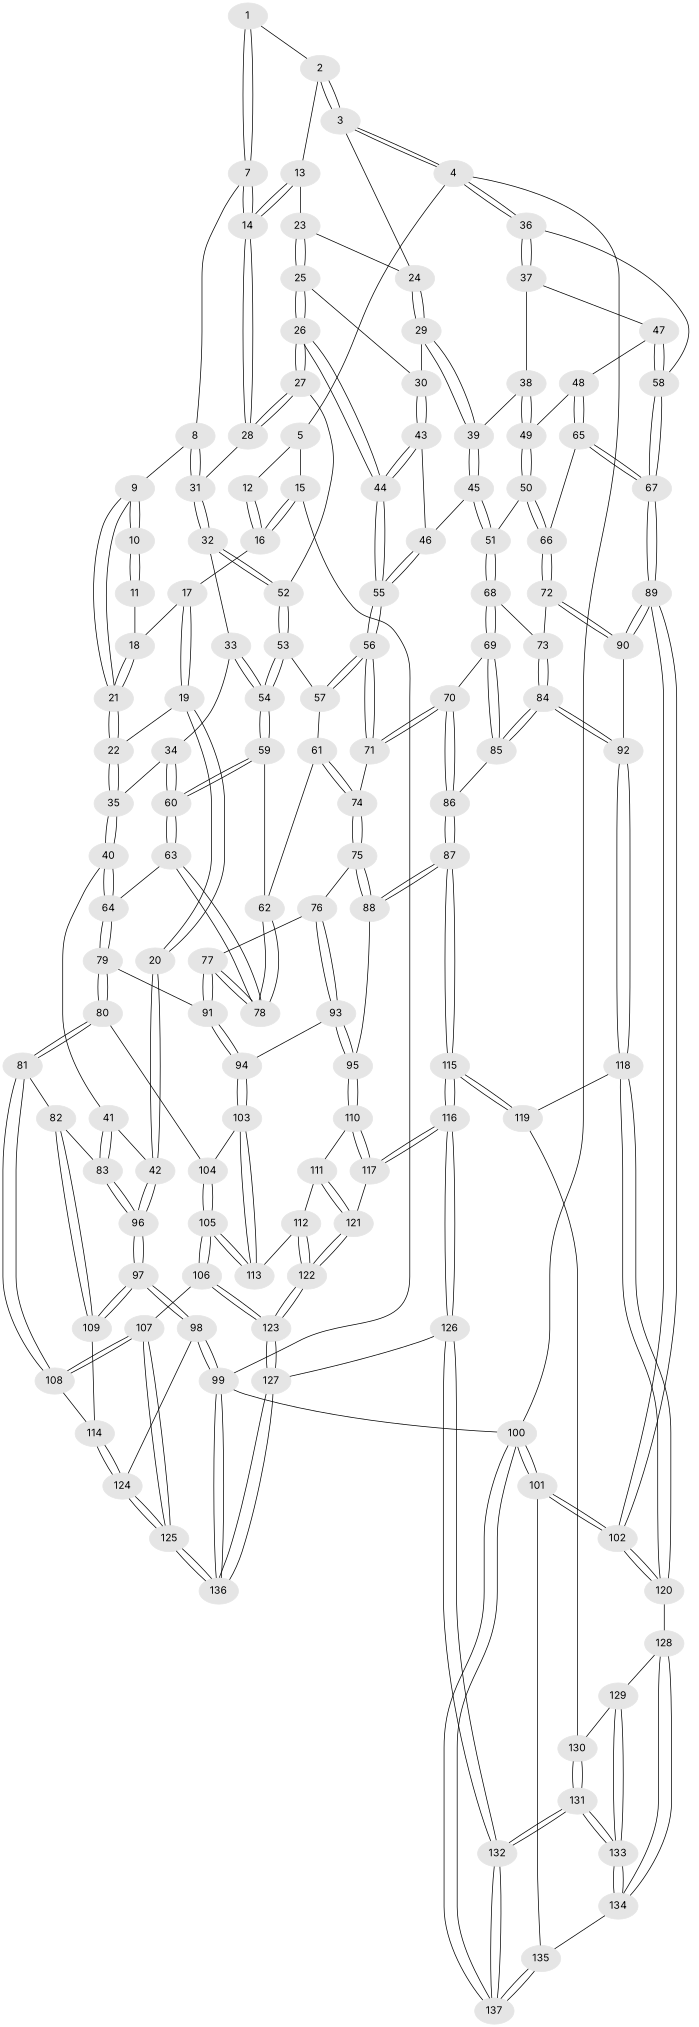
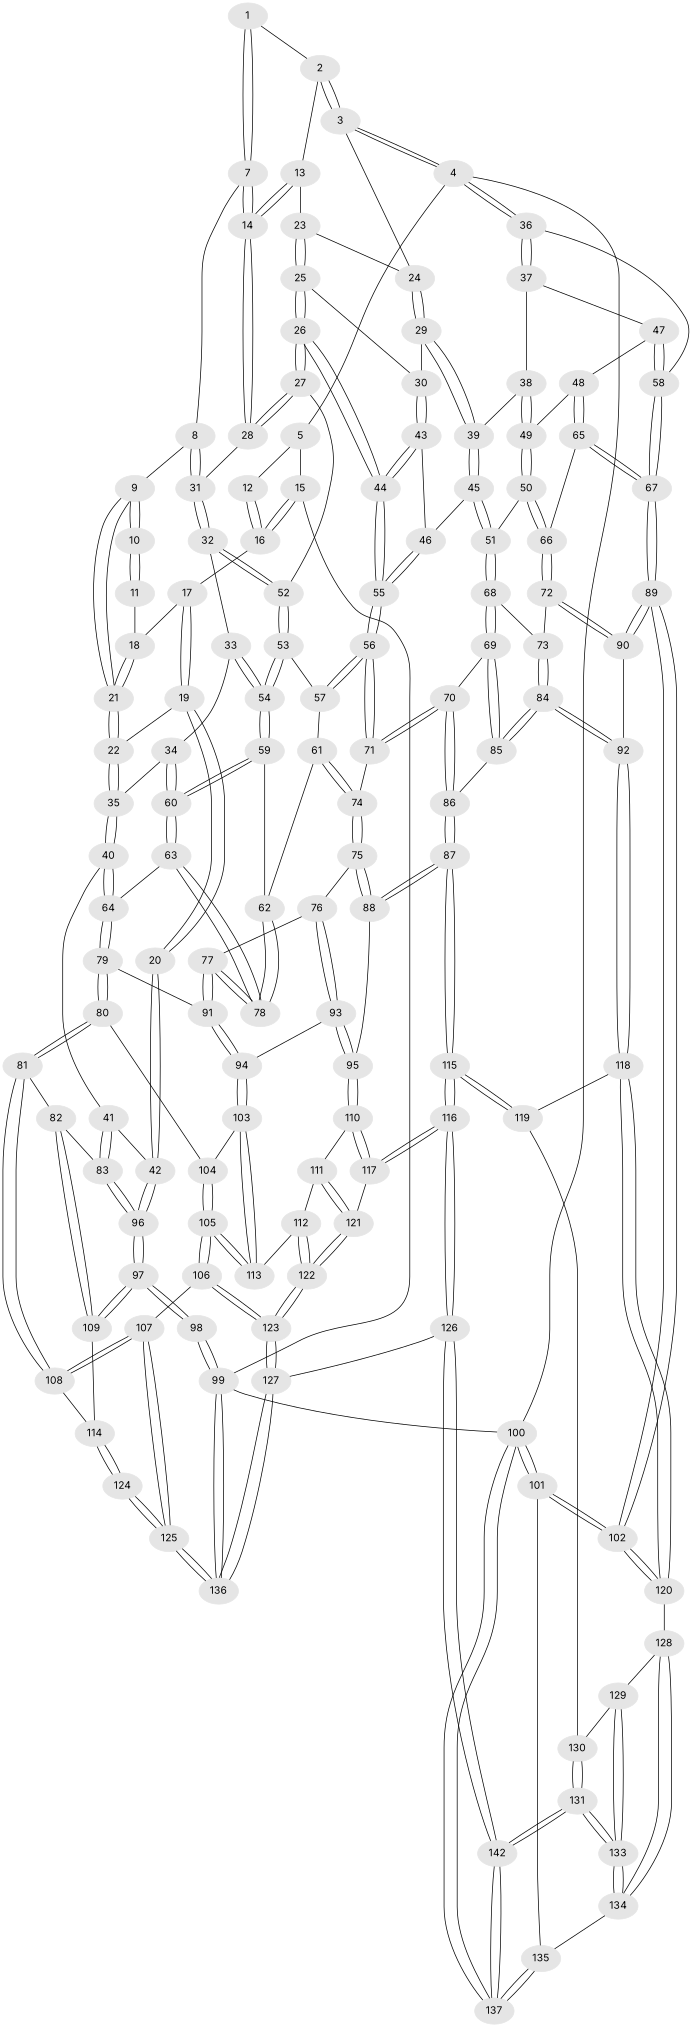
edge "98" -- "124": removed
node "132": label "132" -> "142"
